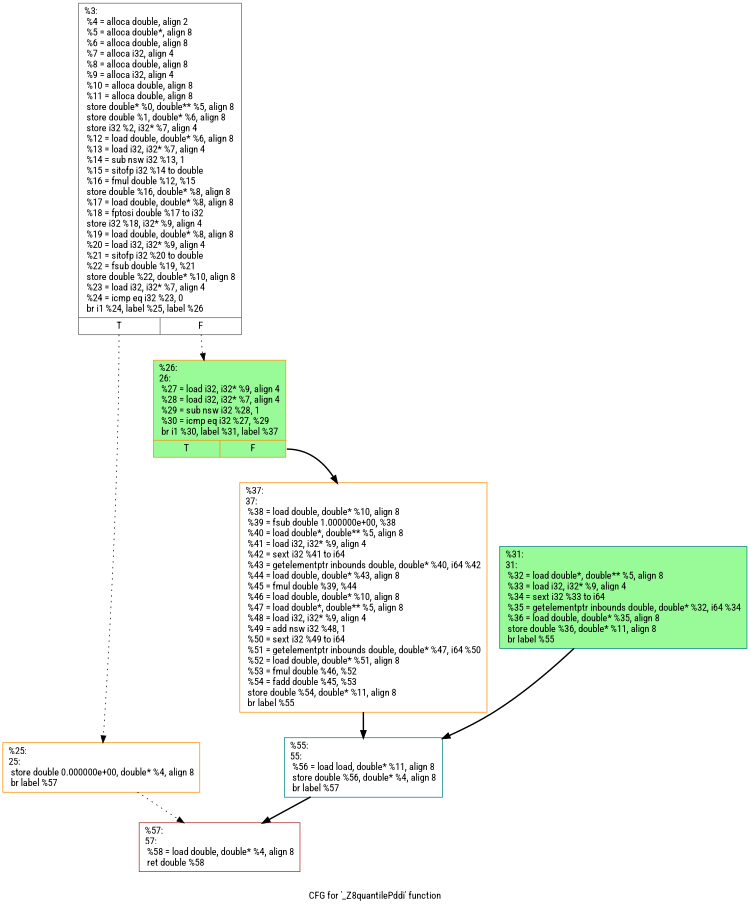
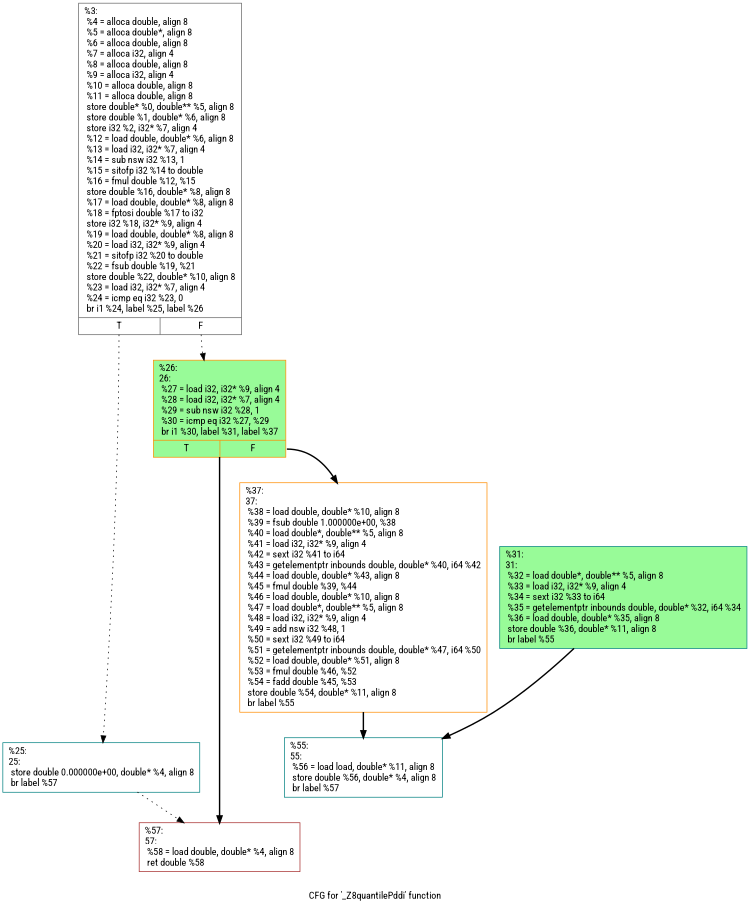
node "%3:": text "%4 = alloca double, align 2" -> "%4 = alloca double, align 8"
node "%25:": color darkorange -> teal
edge "%55:" -> "%57:": now "%26:" -> "%57:"
